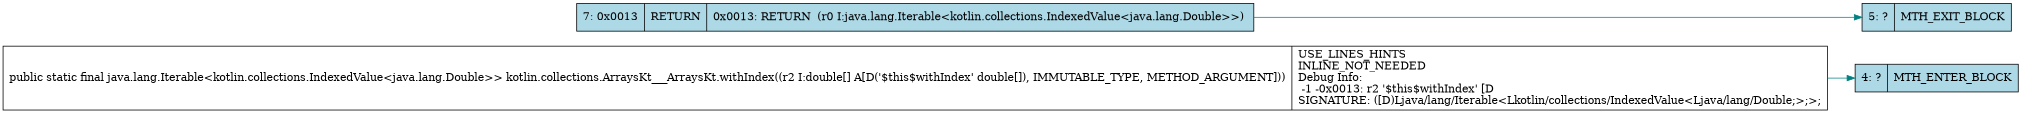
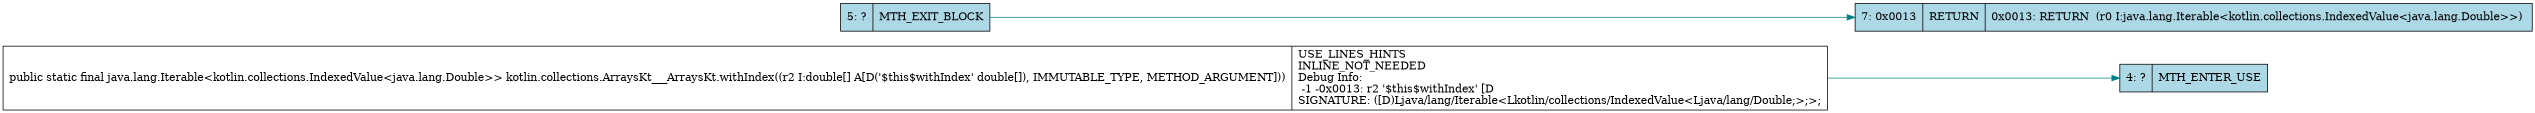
edge "7: 0x0013" -> "5: ?": reversed
node "4: ?": text "MTH_ENTER_BLOCK" -> "MTH_ENTER_USE"
